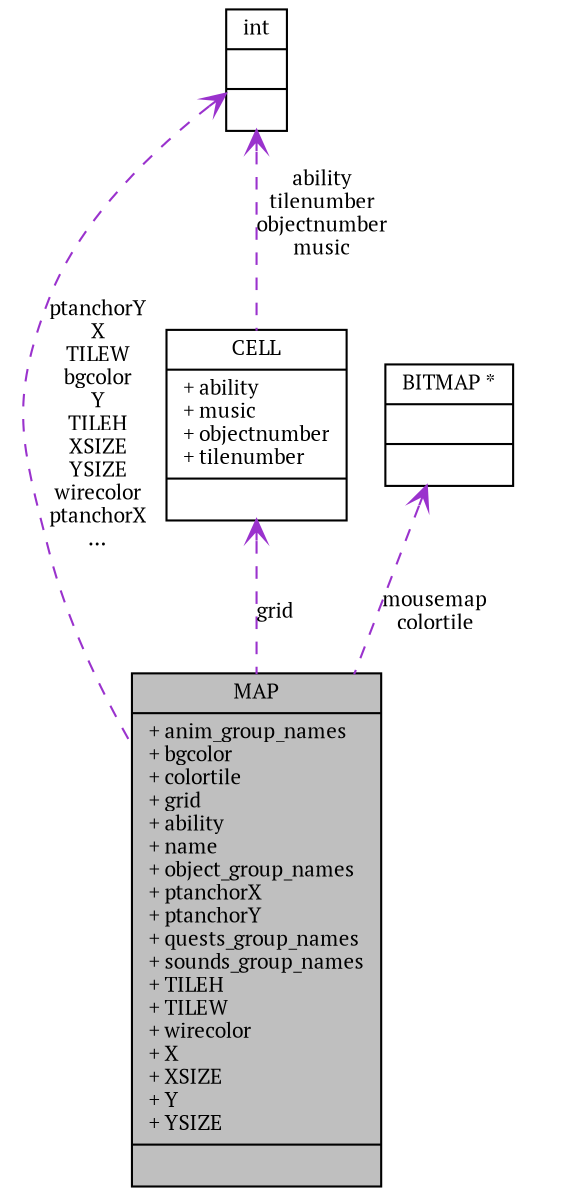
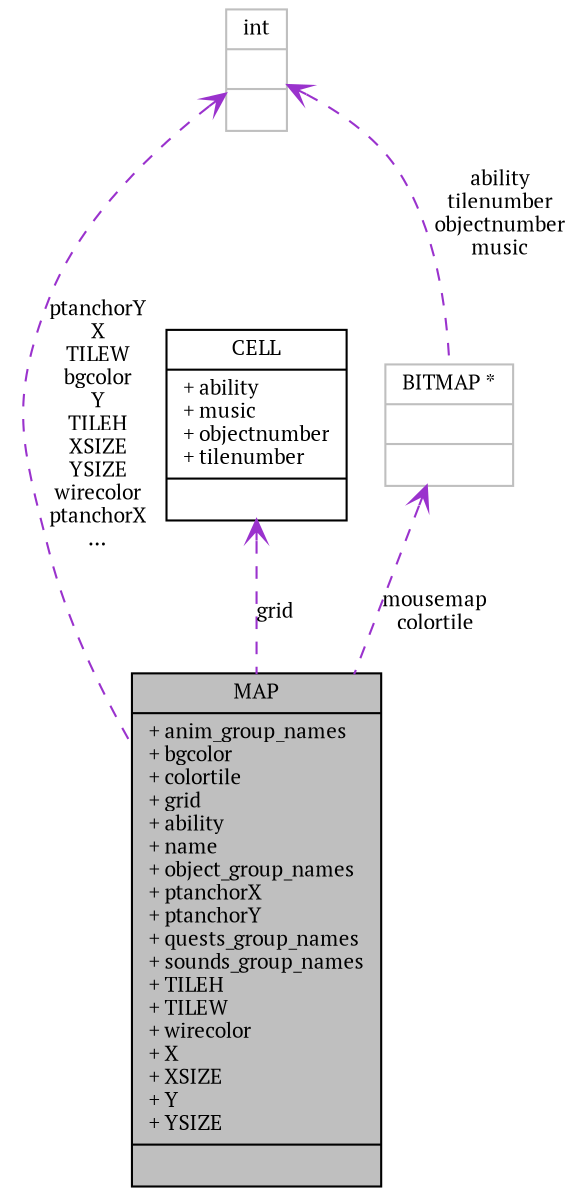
node "int": color black -> grey75
edge "CELL" -> "int": now "BITMAP *" -> "int"
node "BITMAP *": color black -> grey75
